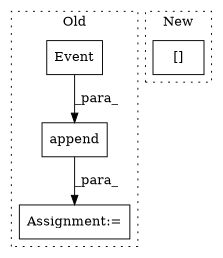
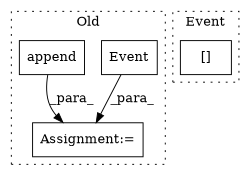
cluster "New": label "New" -> "Event"
edge "Event" -> "append": now "Event" -> "Assignment:="
